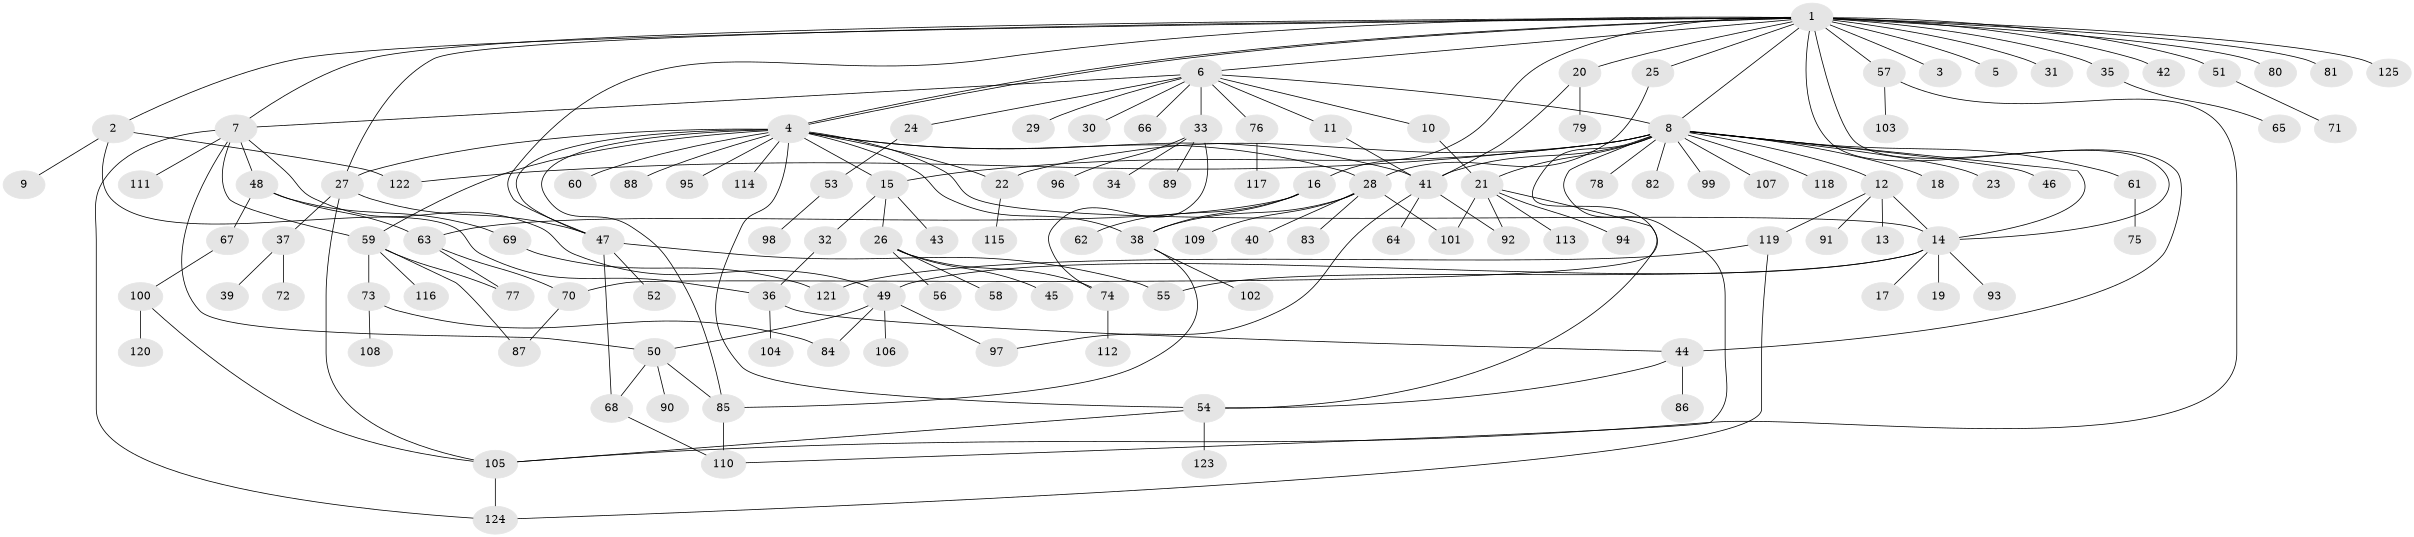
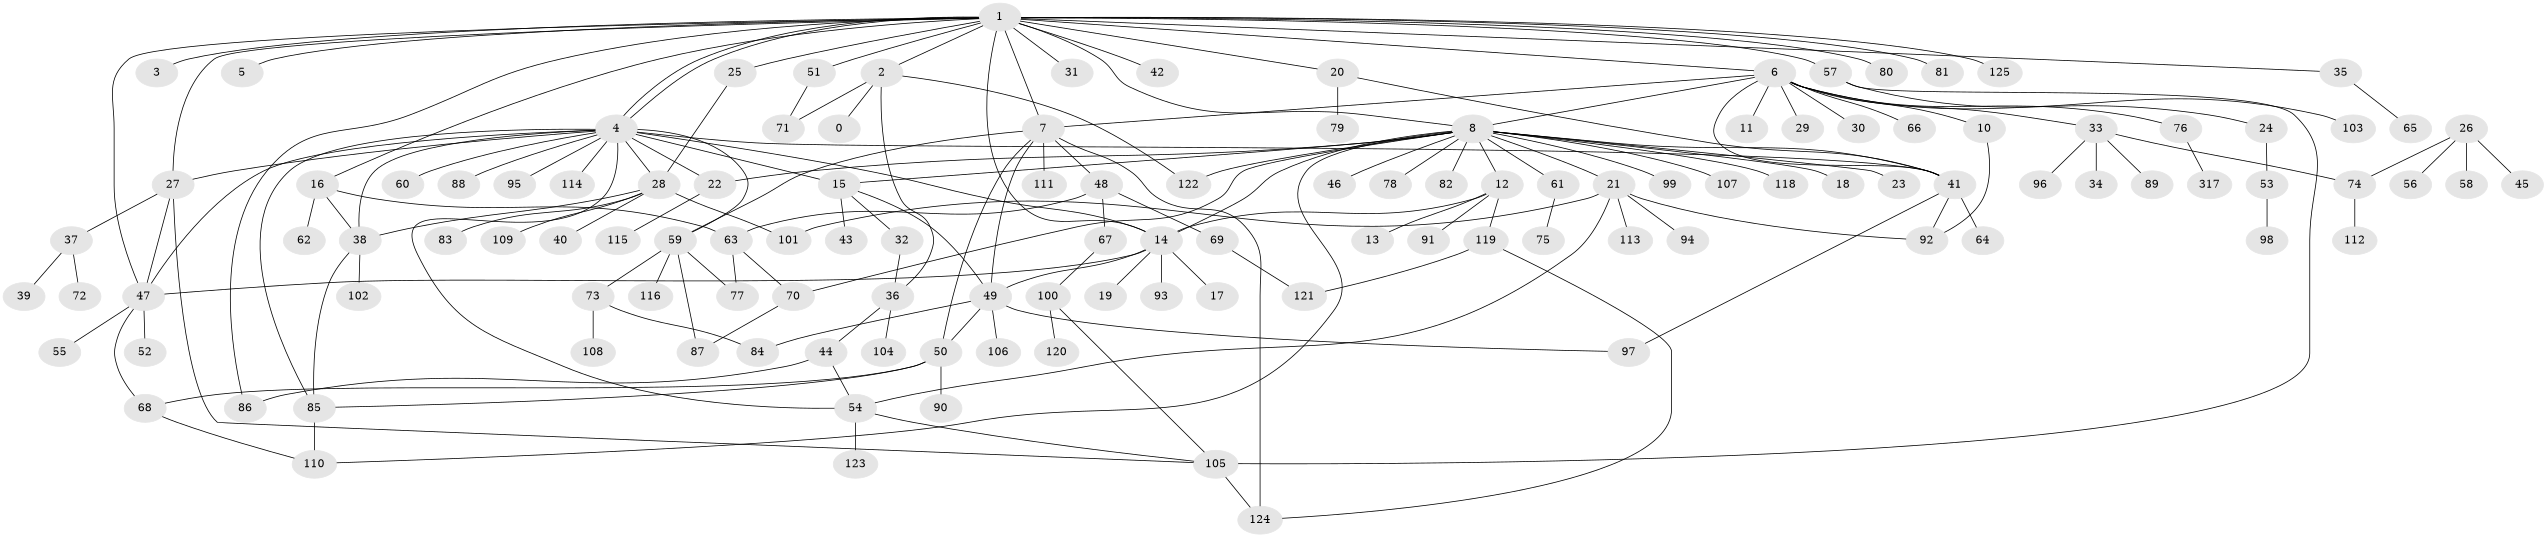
edge "2" -- "71": added
edge "11" -- "41": now "6" -- "41"
edge "10" -- "21": now "10" -- "92"
node "9": label "9" -> "0"
node "117": label "117" -> "317"
edge "15" -- "26": now "15" -- "49"
edge "1" -- "44": now "1" -- "86"
edge "14" -- "55": now "14" -- "47"
